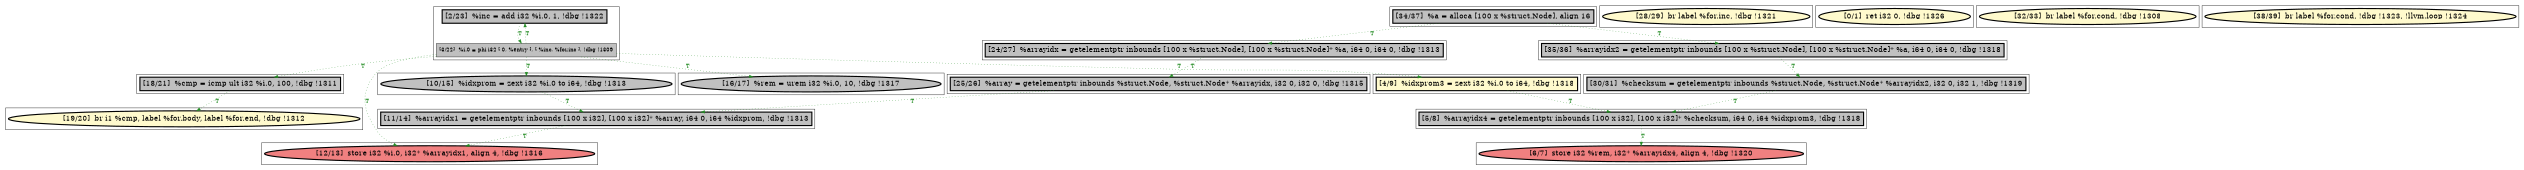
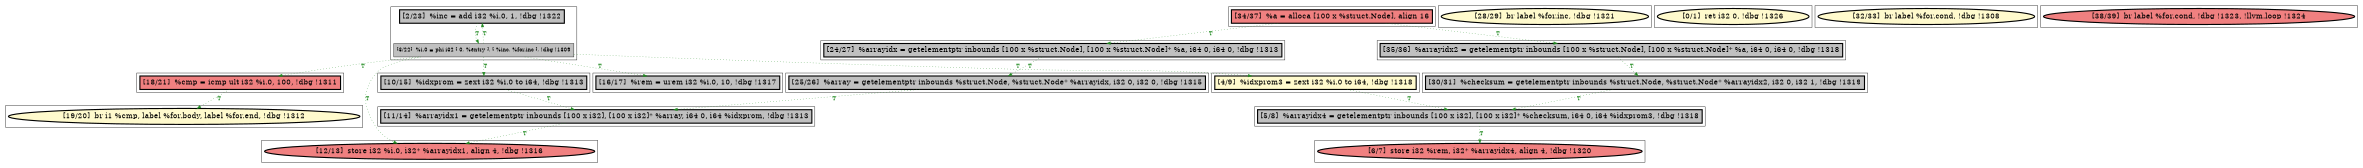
node "[34/37]  %a = alloca [100 x %struct.Node], align 16": fillcolor grey -> lightcoral
node "[38/39]  br label %for.cond, !dbg !1323, !llvm.loop !1324": fillcolor lemonchiffon -> lightcoral
node "[18/21]  %cmp = icmp ult i32 %i.0, 100, !dbg !1311": fillcolor grey -> lightcoral
node "[10/15]  %idxprom = zext i32 %i.0 to i64, !dbg !1313": shape ellipse -> box
node "[16/17]  %rem = urem i32 %i.0, 10, !dbg !1317": shape ellipse -> box
